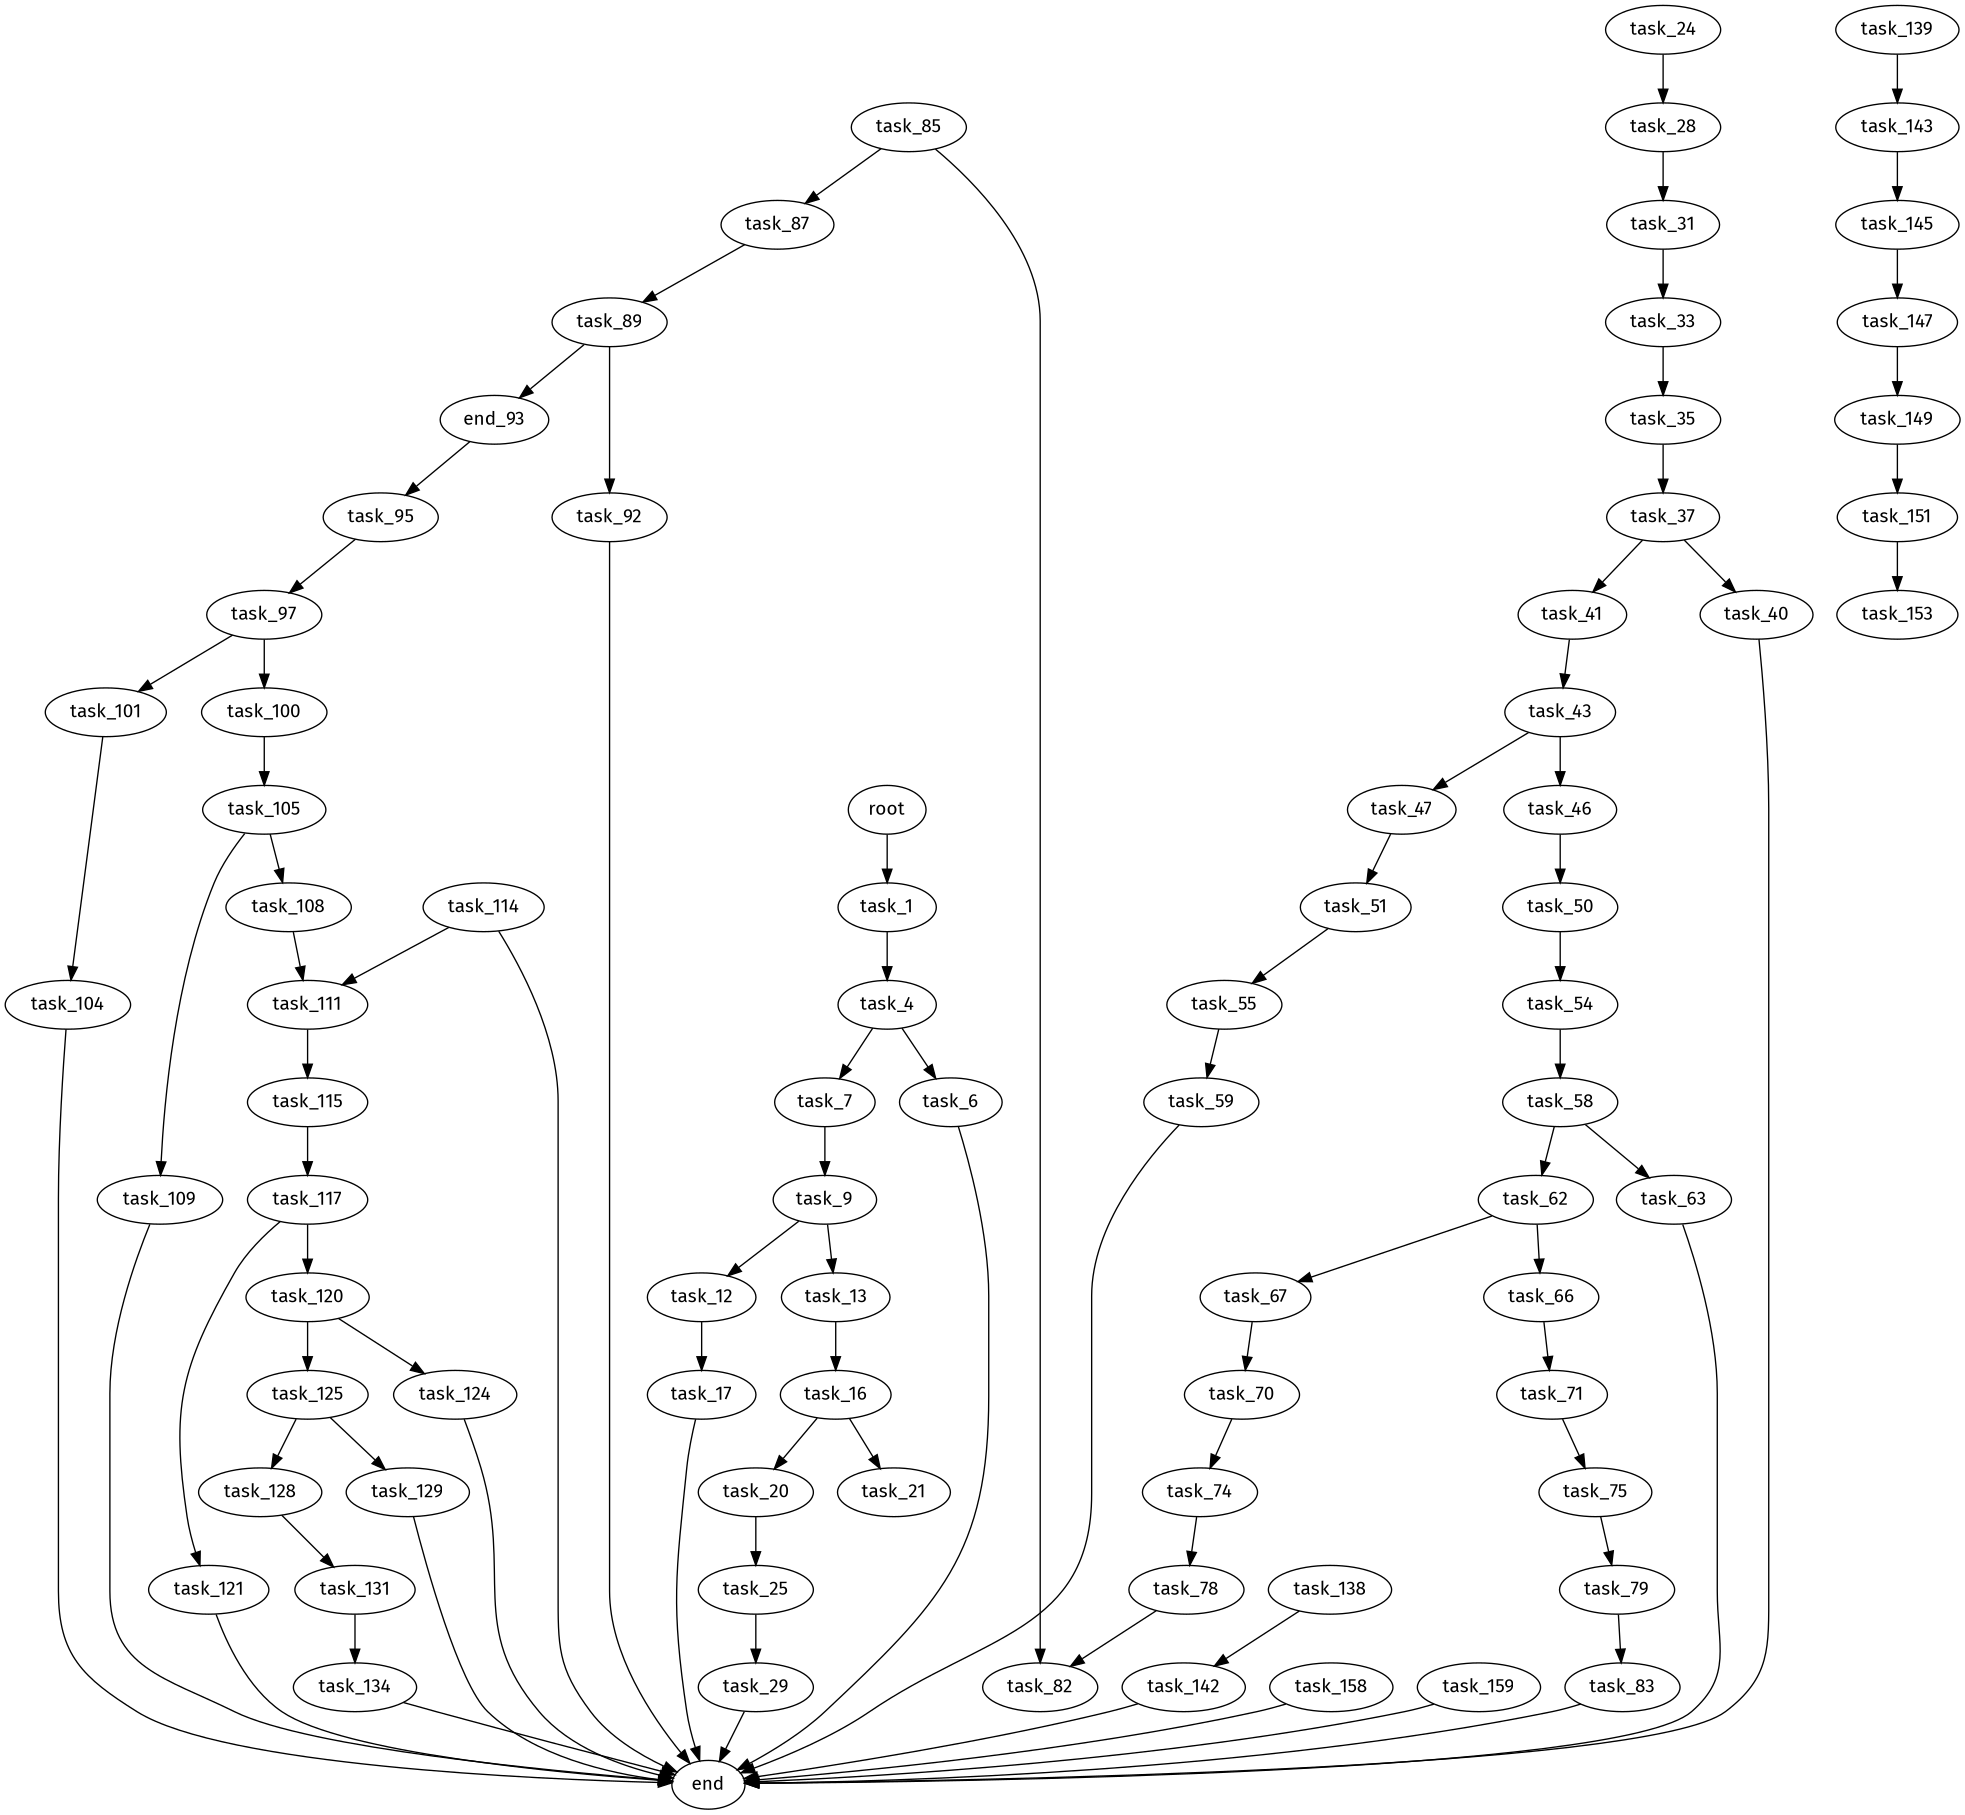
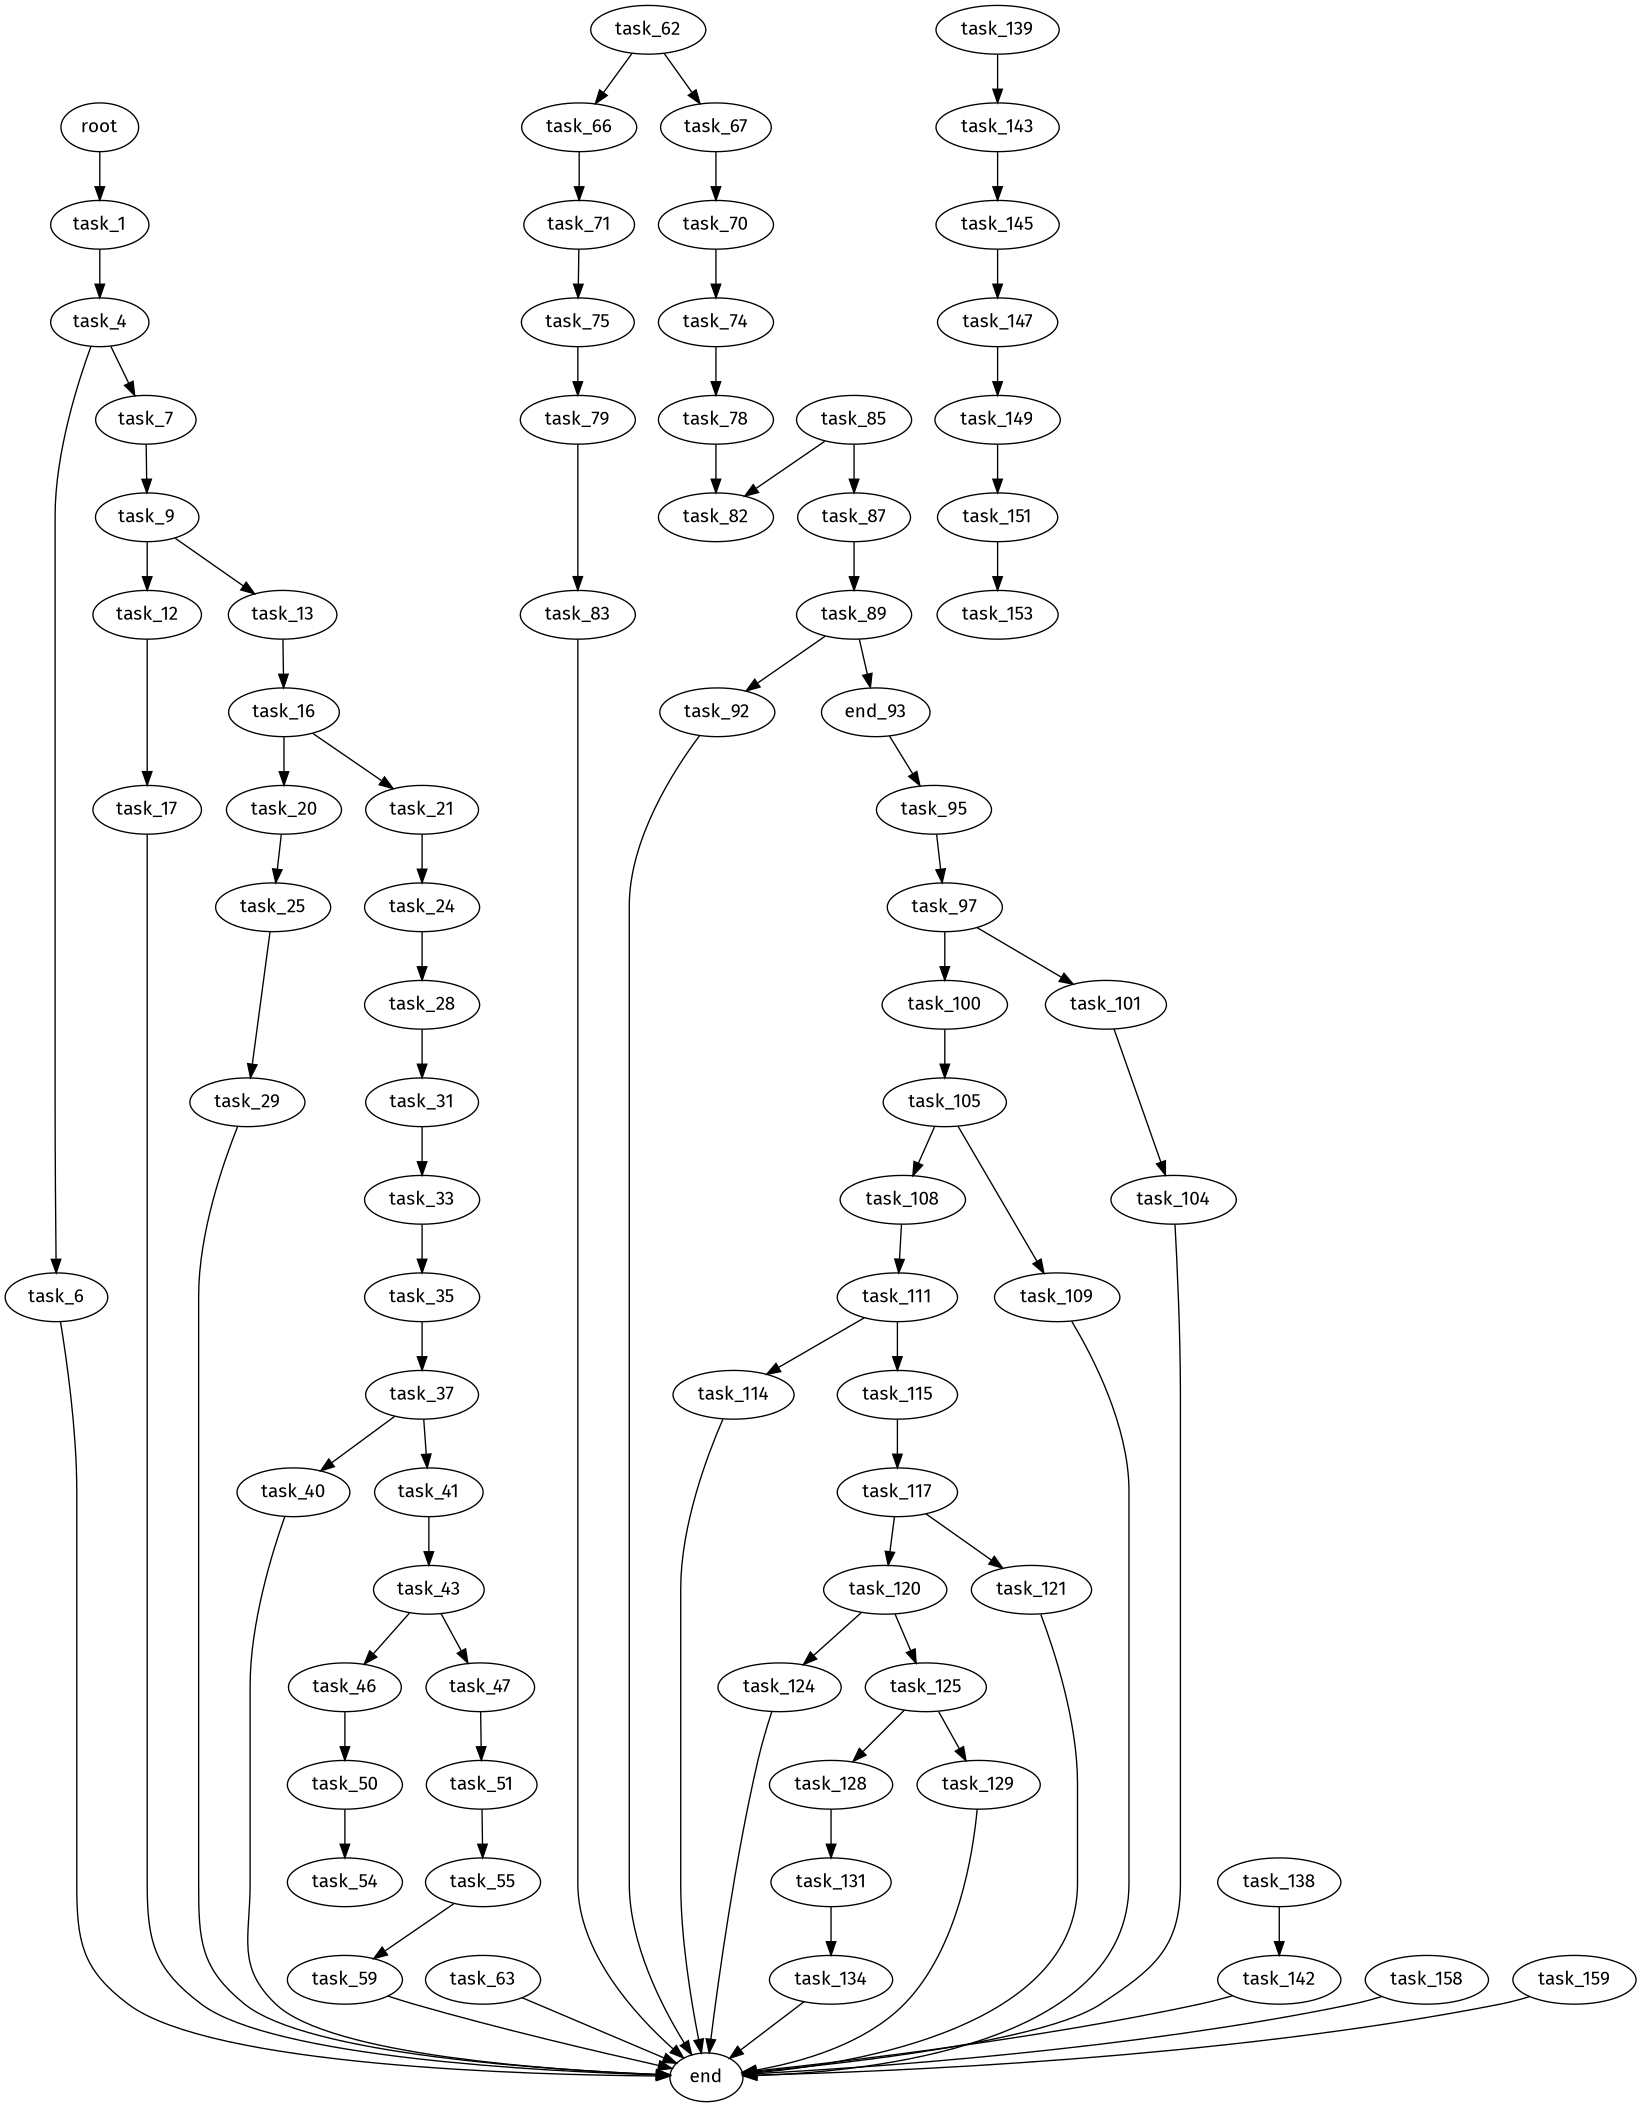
edge "task_21" -> "task_24": added
edge "task_114" -> "task_111": reversed
node "task_58": removed
